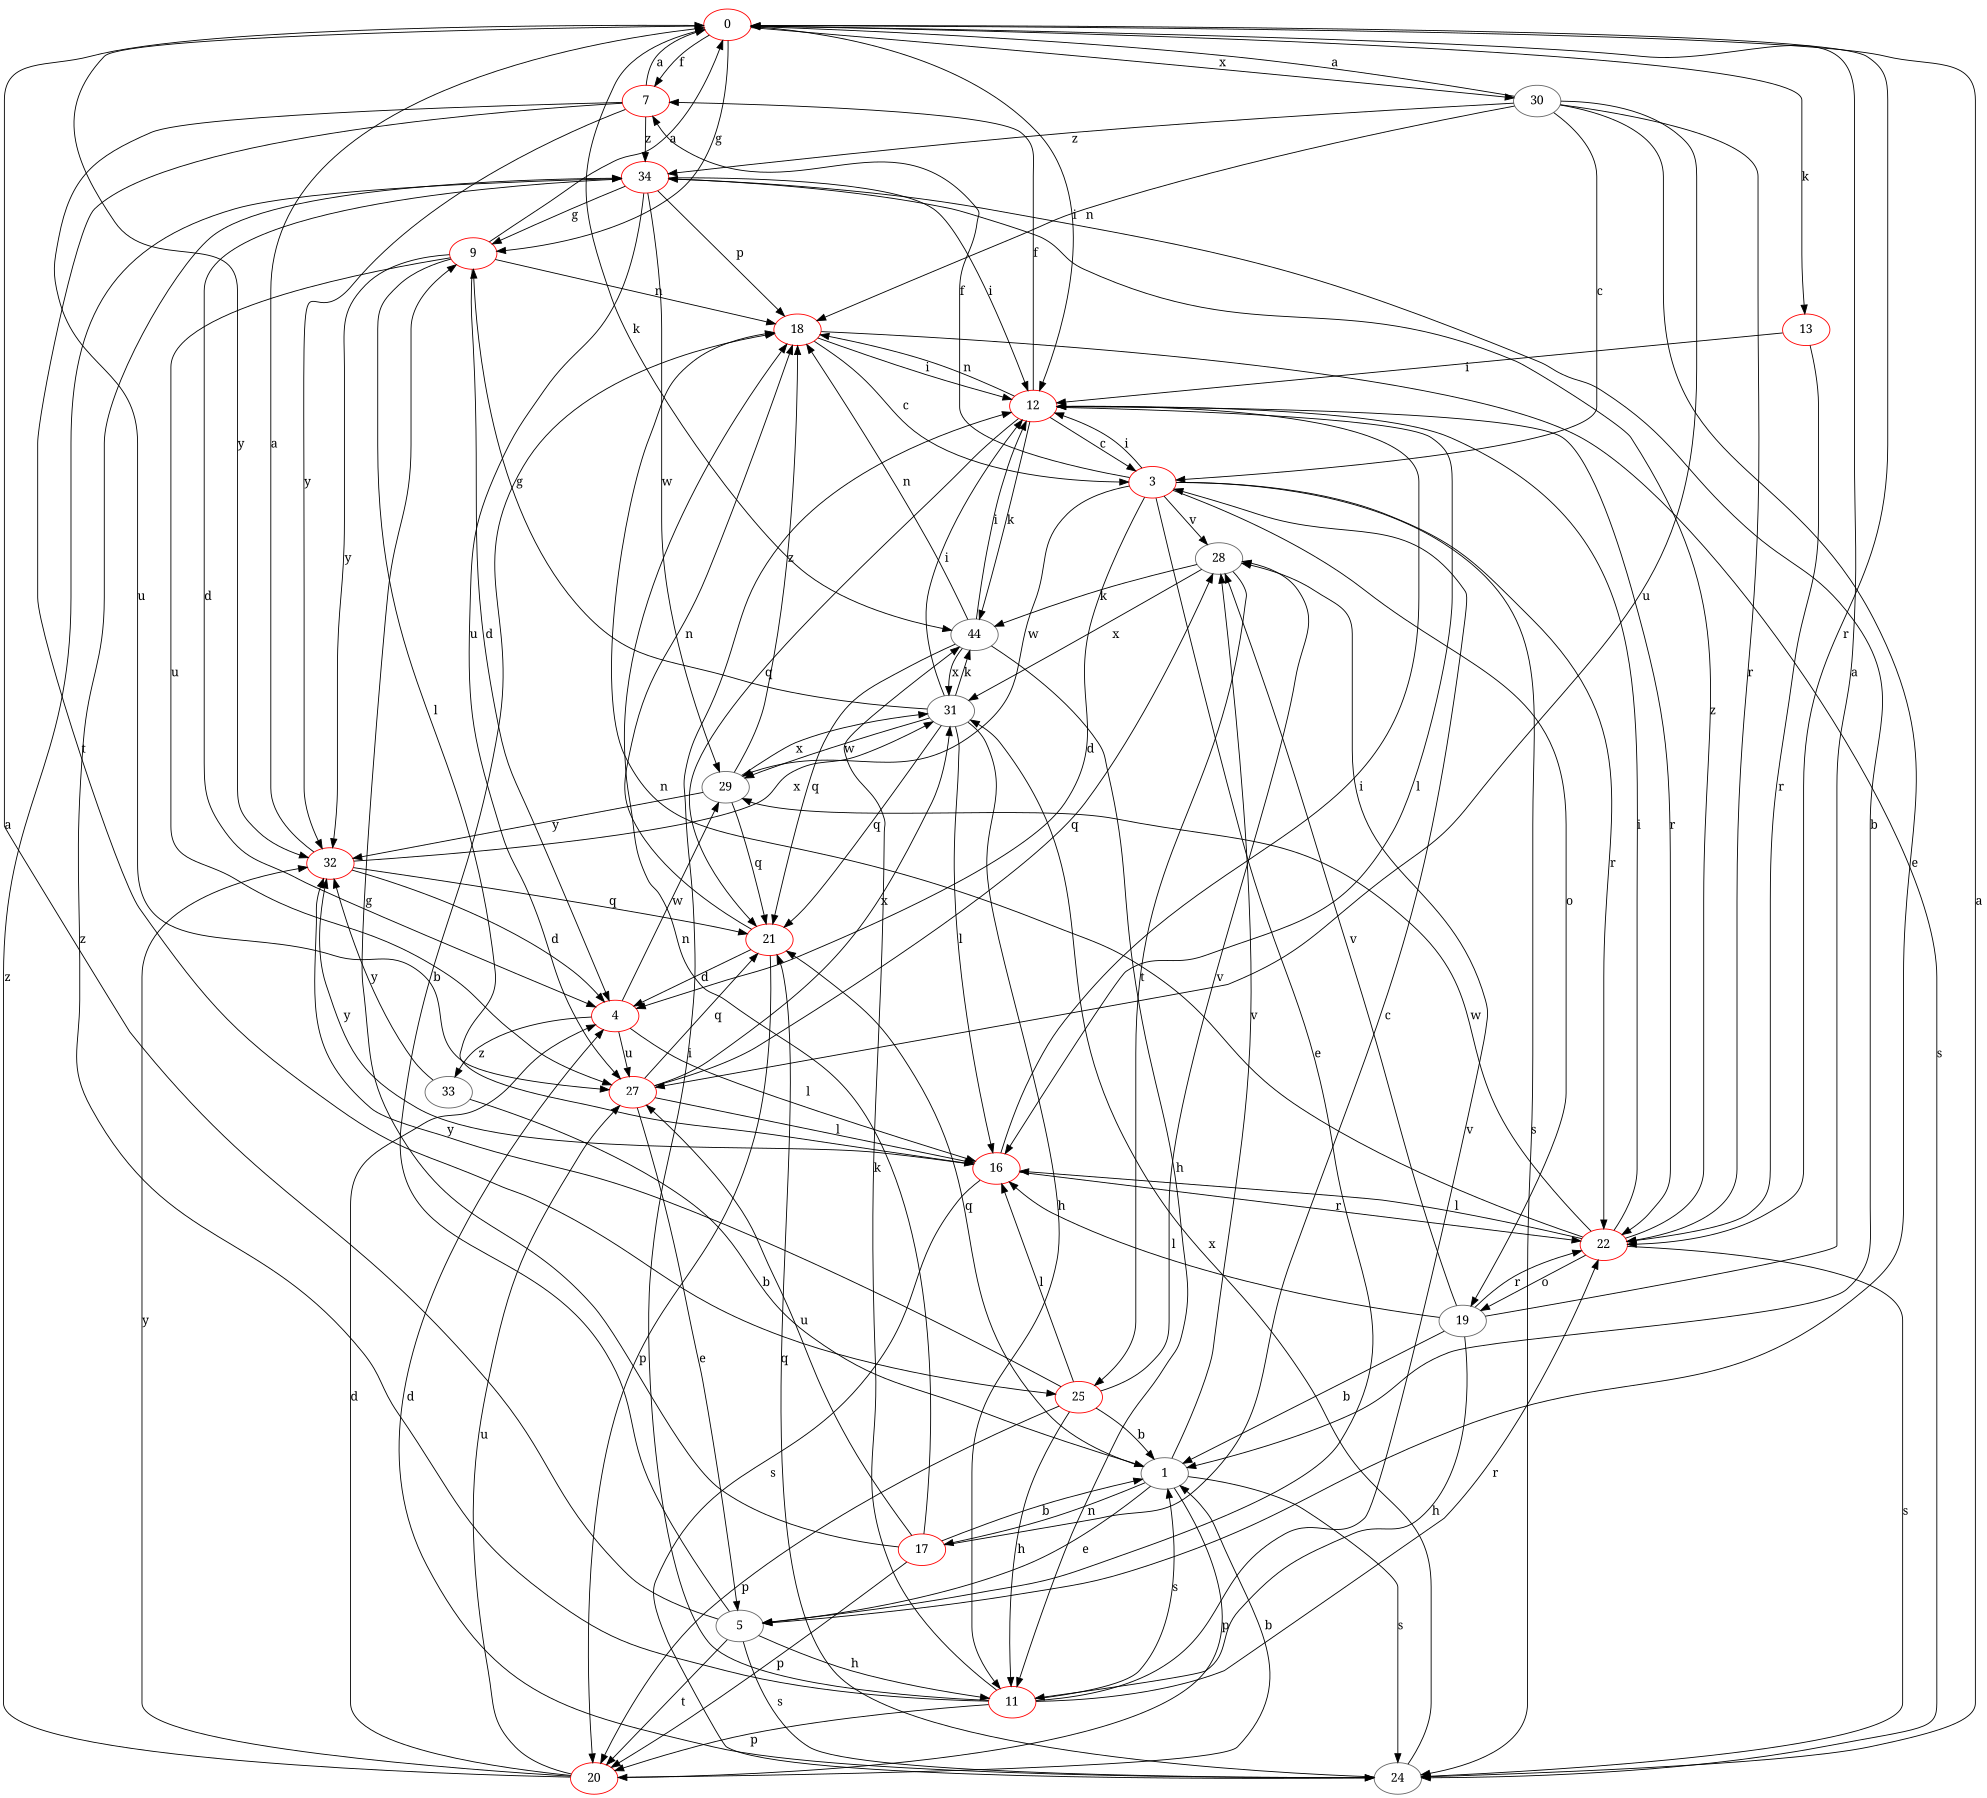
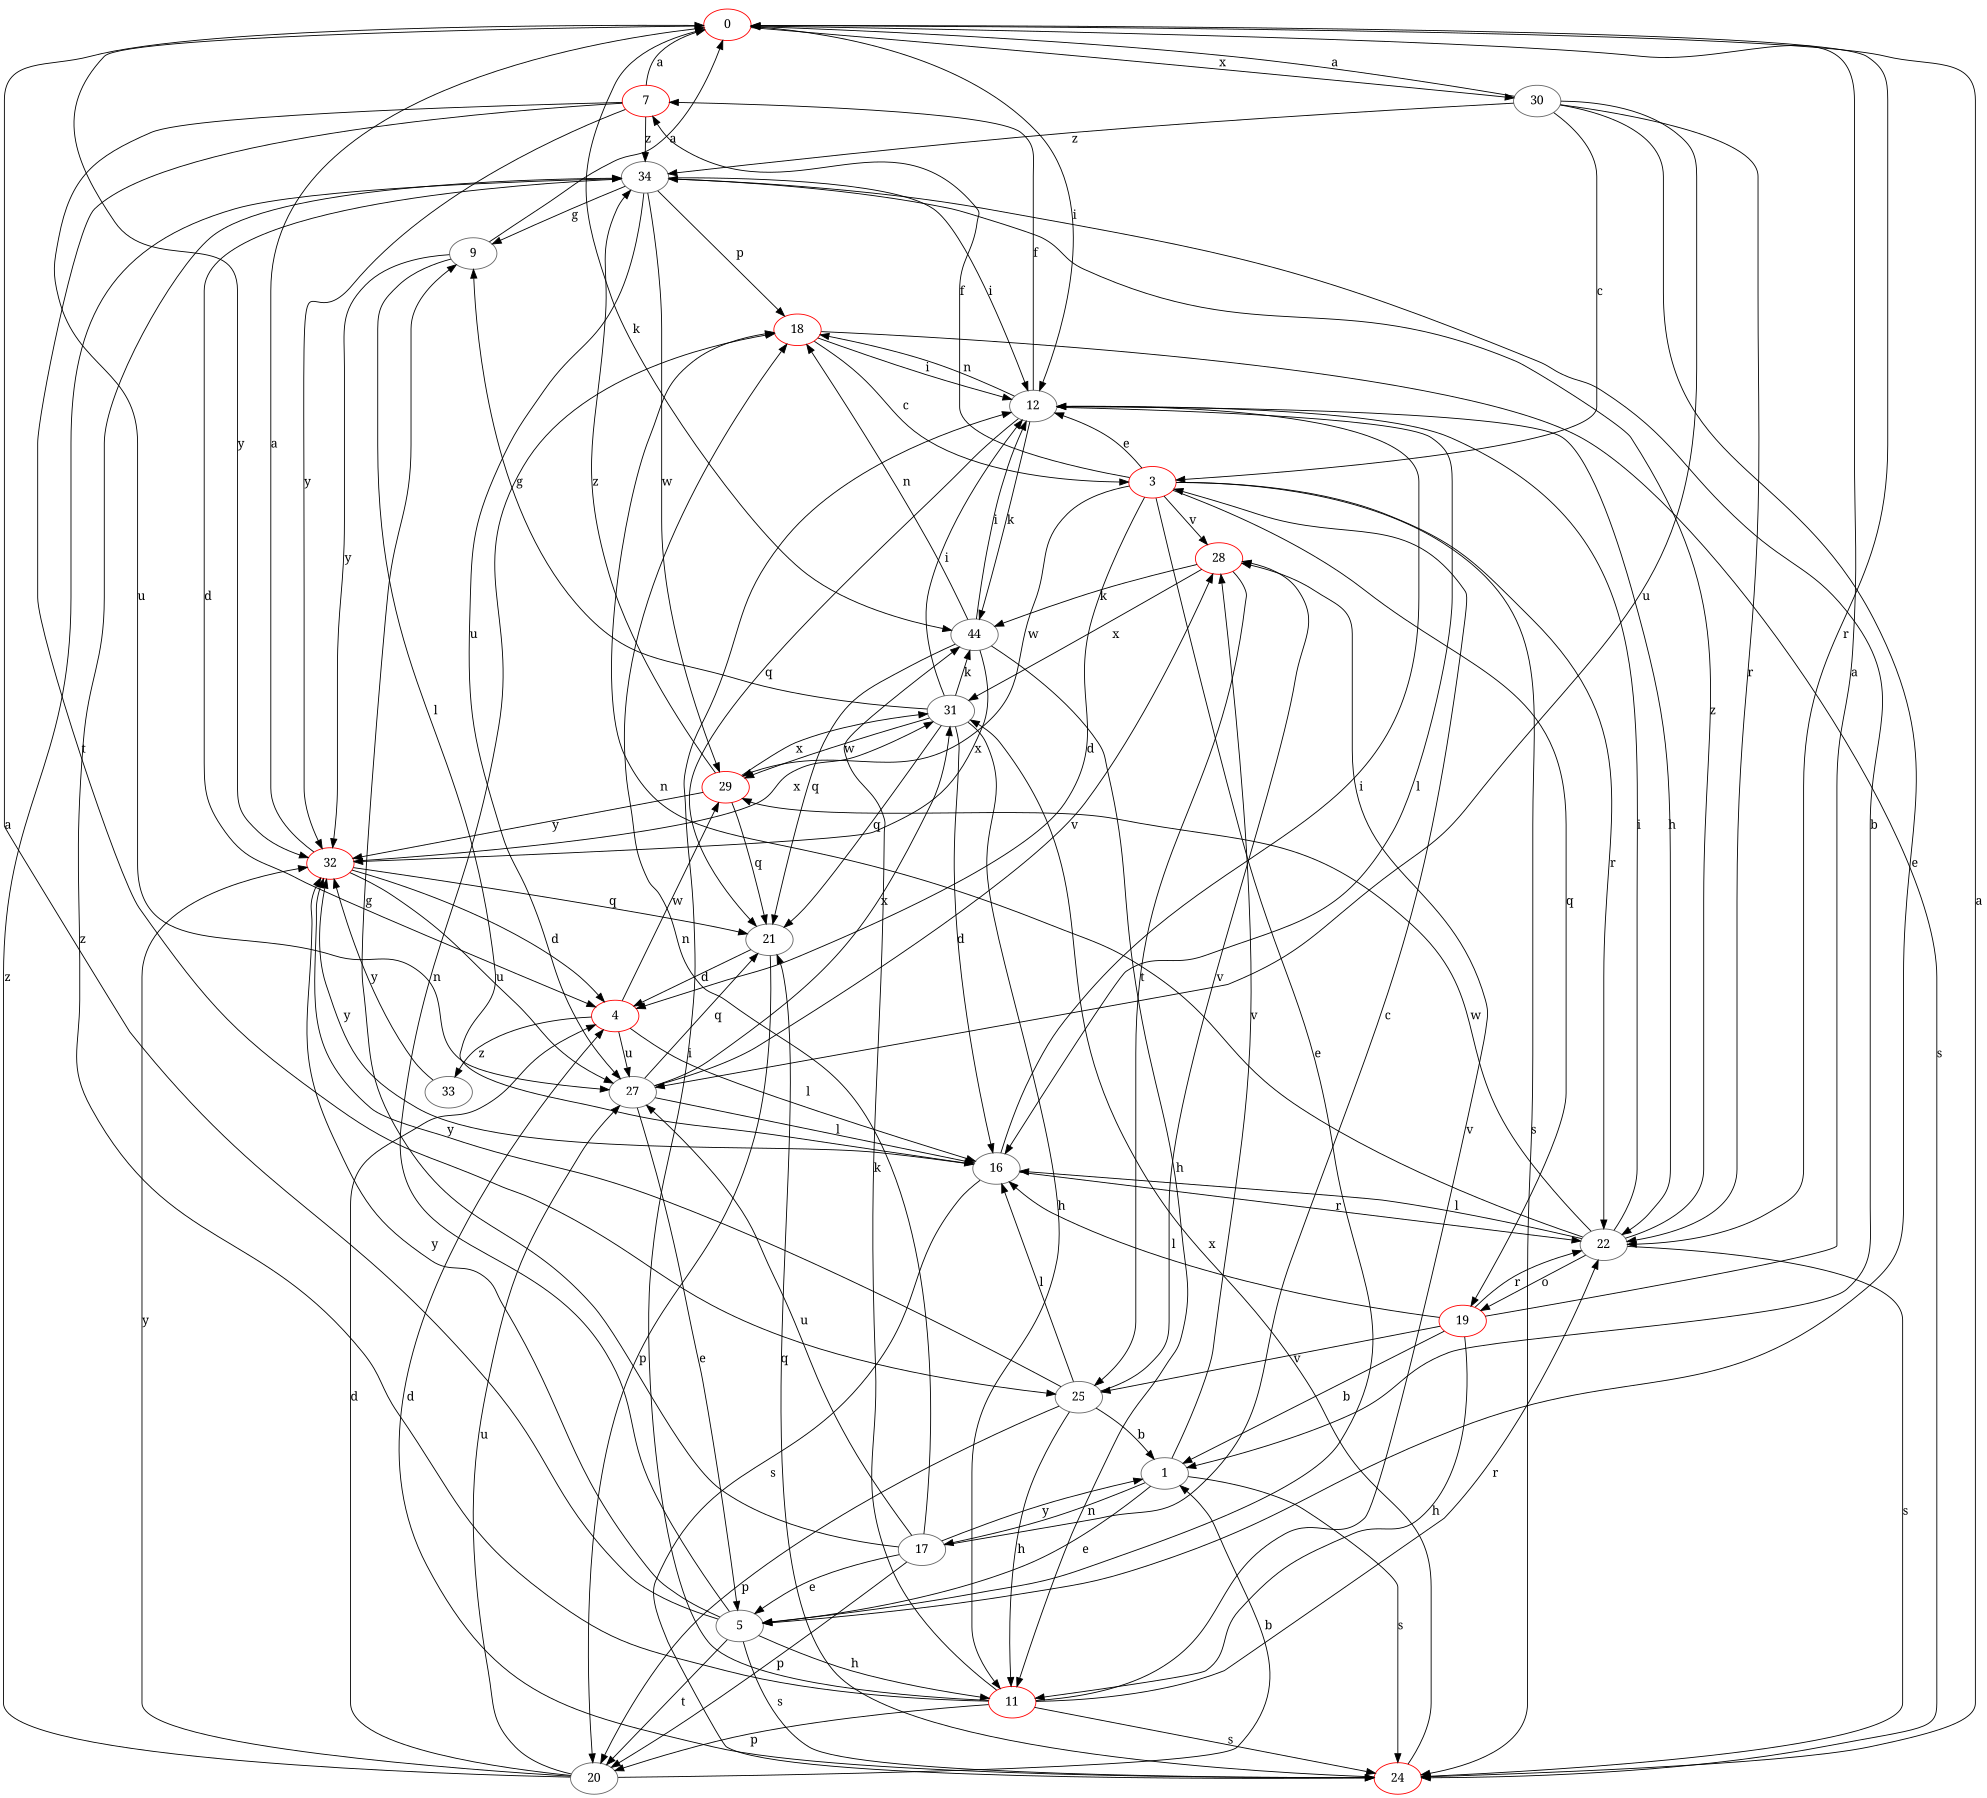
edge "0" -> "7": removed, label "f"
node "34": color red -> gray40
edge "30" -> "18": removed, label "n"
edge "0" -> "9": removed, label "g"
node "9": color red -> gray40
edge "9" -> "18": removed, label "n"
node "13": removed
node "12": color red -> gray40
edge "12" -> "3": removed, label "c"
edge "3" -> "12": label "i" -> "e"
node "28": color gray40 -> red
edge "29" -> "18": now "29" -> "34"
edge "9" -> "4": removed, label "d"
edge "44" -> "31": now "44" -> "32"
edge "21" -> "18": removed, label "n"
edge "9" -> "27": now "32" -> "27"
node "29": color gray40 -> red
edge "27" -> "28": label "q" -> "v"
edge "12" -> "22": label "r" -> "h"
edge "3" -> "19": label "o" -> "q"
node "21": color red -> gray40
edge "31" -> "16": label "l" -> "d"
edge "19" -> "28": now "19" -> "25"
edge "5" -> "18": label "b" -> "n"
node "27": color red -> gray40
node "16": color red -> gray40
edge "1" -> "21": removed, label "q"
node "22": color red -> gray40
edge "5" -> "32": added, label "y"
edge "33" -> "1": removed, label "b"
node "19": color gray40 -> red
node "25": color red -> gray40
edge "17" -> "1": label "b" -> "y"
node "17": color red -> gray40
edge "17" -> "5": added, label "e"
edge "11" -> "1": now "11" -> "24"
edge "1" -> "20": removed, label "p"
node "20": color red -> gray40
node "24": color gray40 -> red
